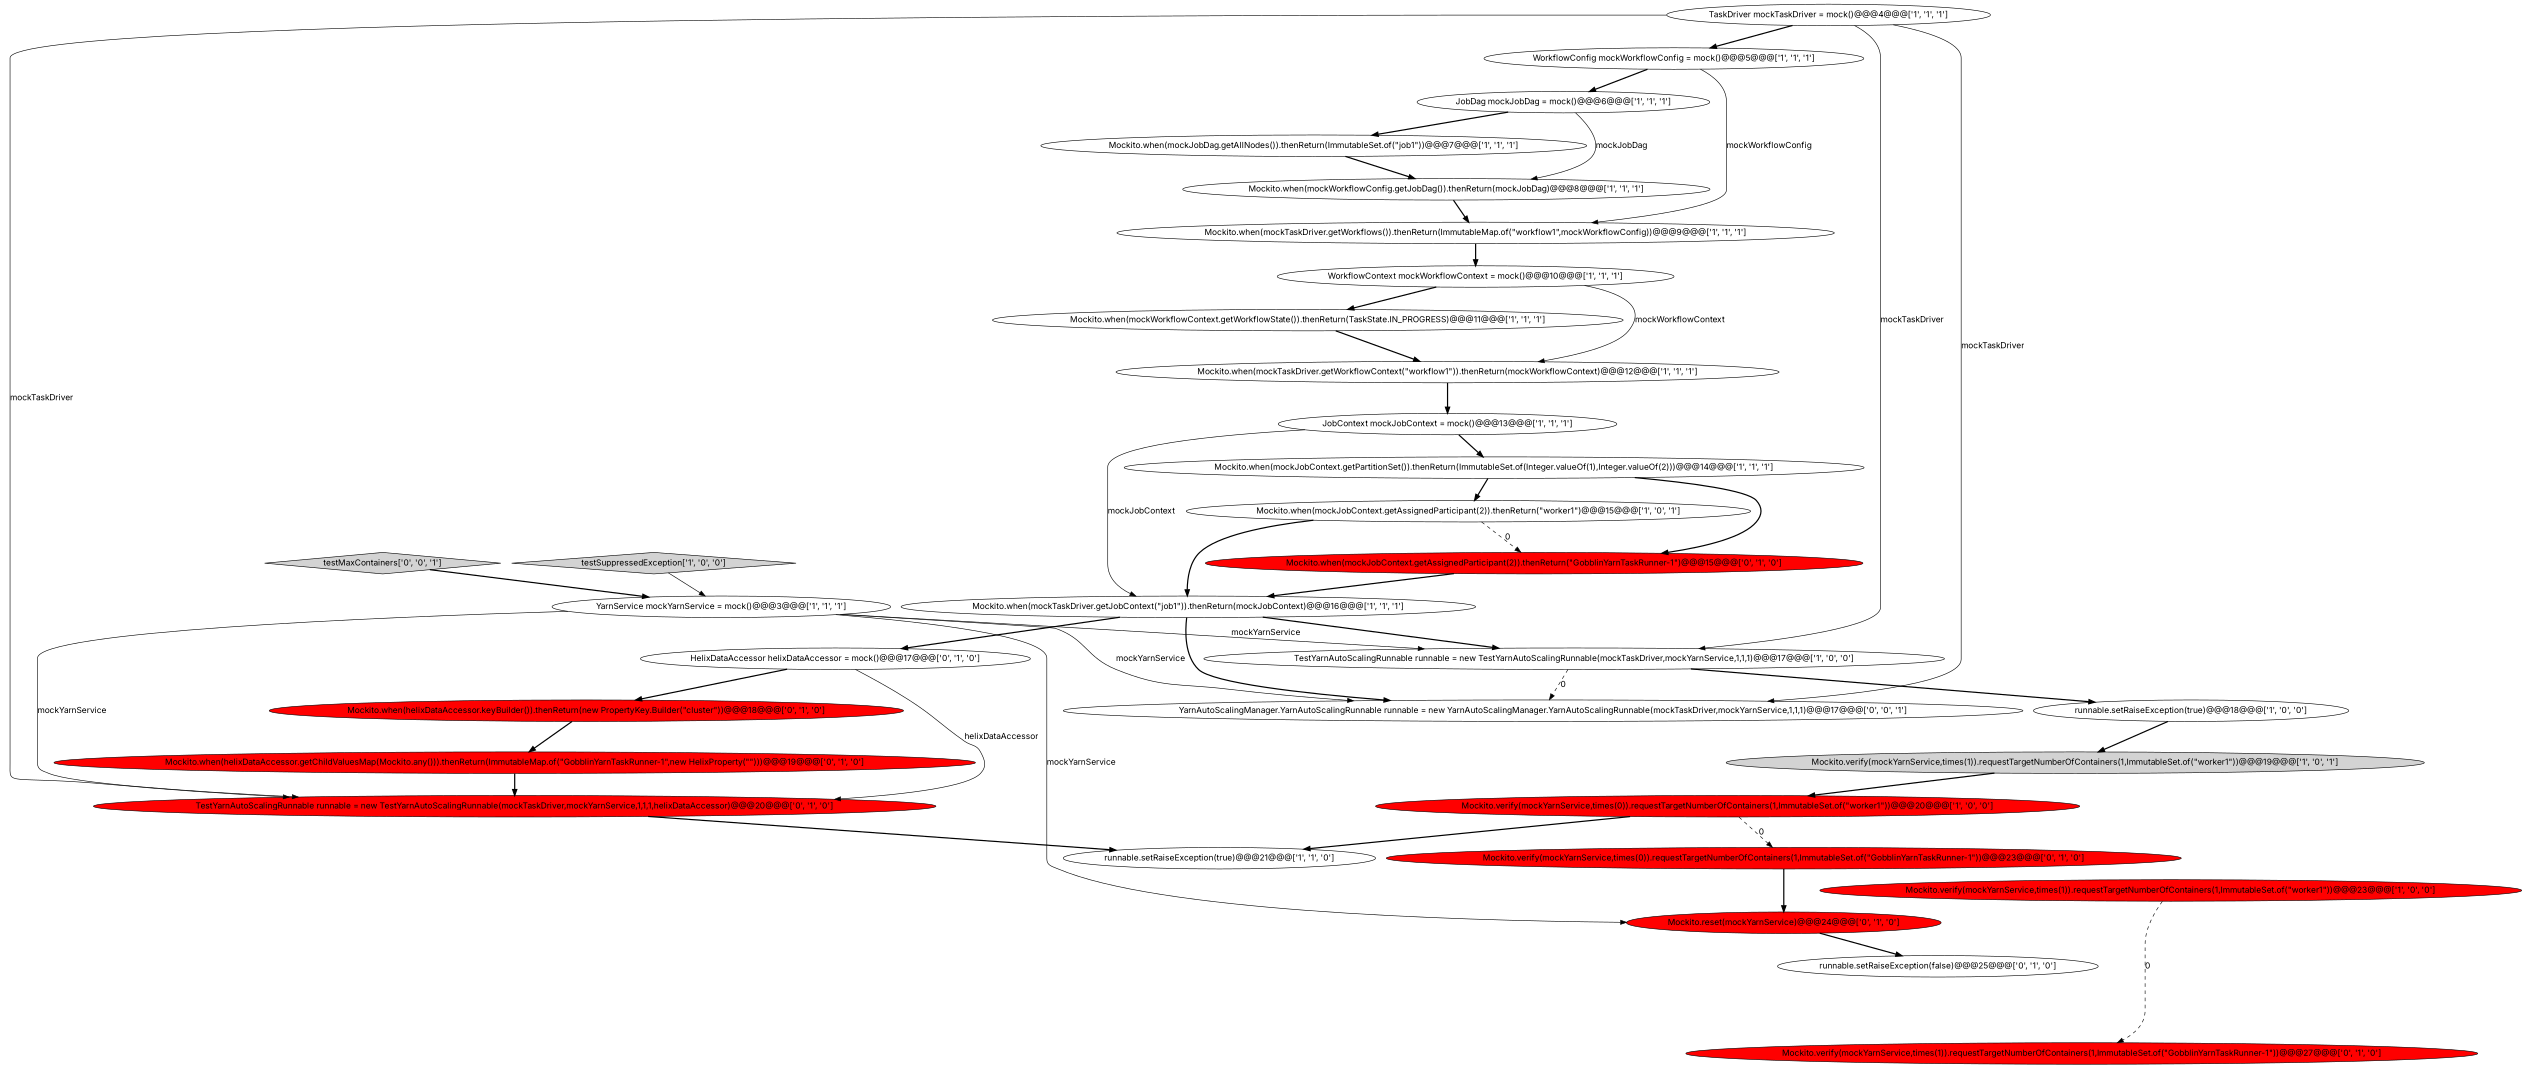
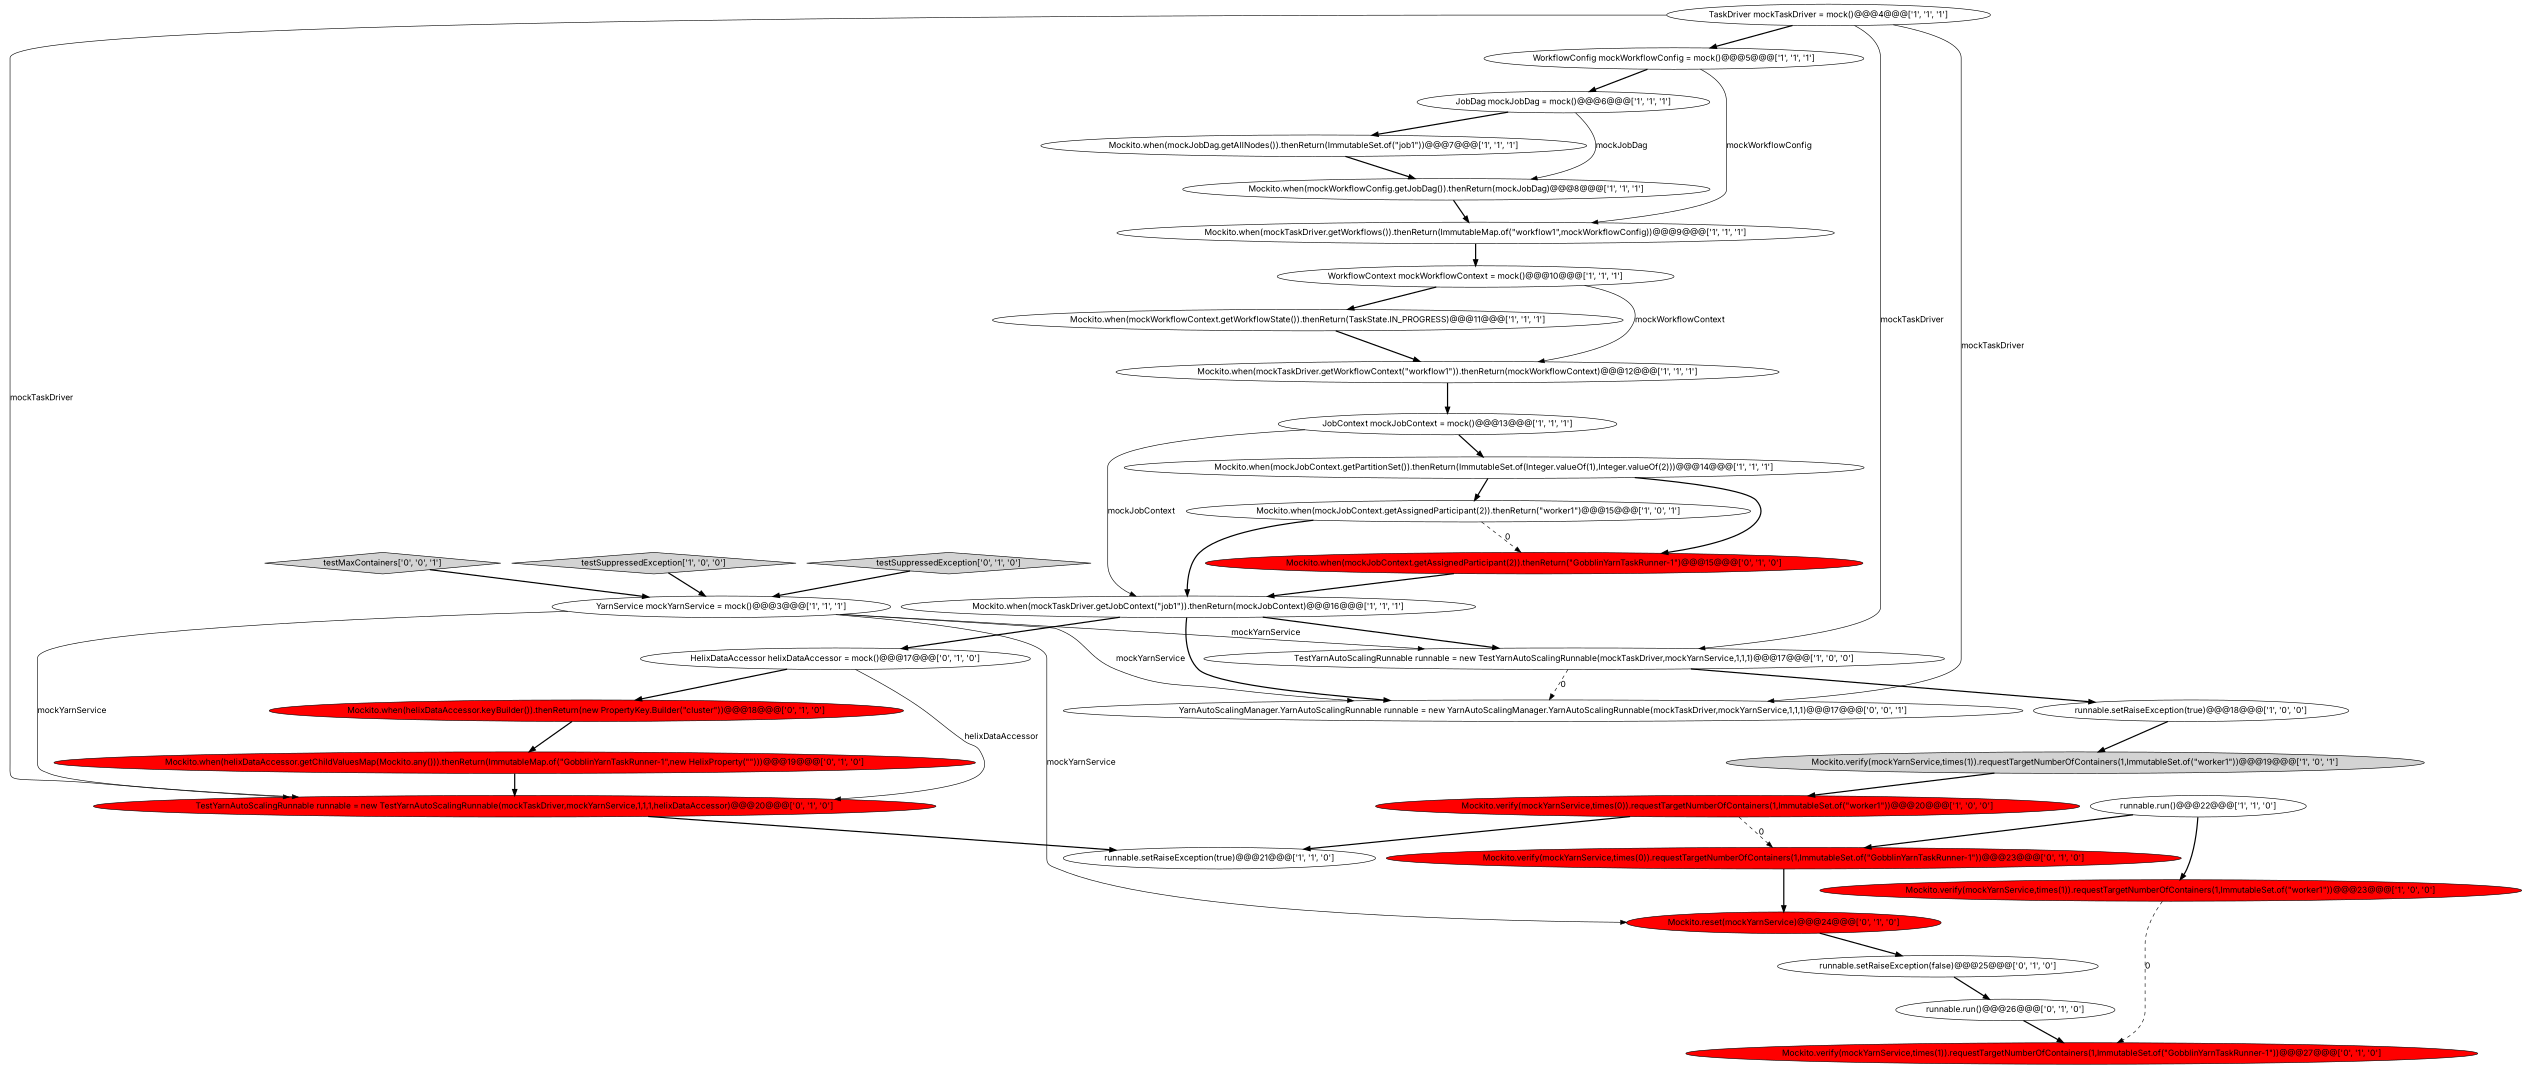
node "testSuppressedException['0', '1', '0']": added
edge "testSuppressedException['1', '0', '0']" -> "YarnService mockYarnService = mock()@@@3@@@['1', '1', '1']": style solid -> bold
node "runnable.run()@@@22@@@['1', '1', '0']": added
node "runnable.run()@@@26@@@['0', '1', '0']": added
